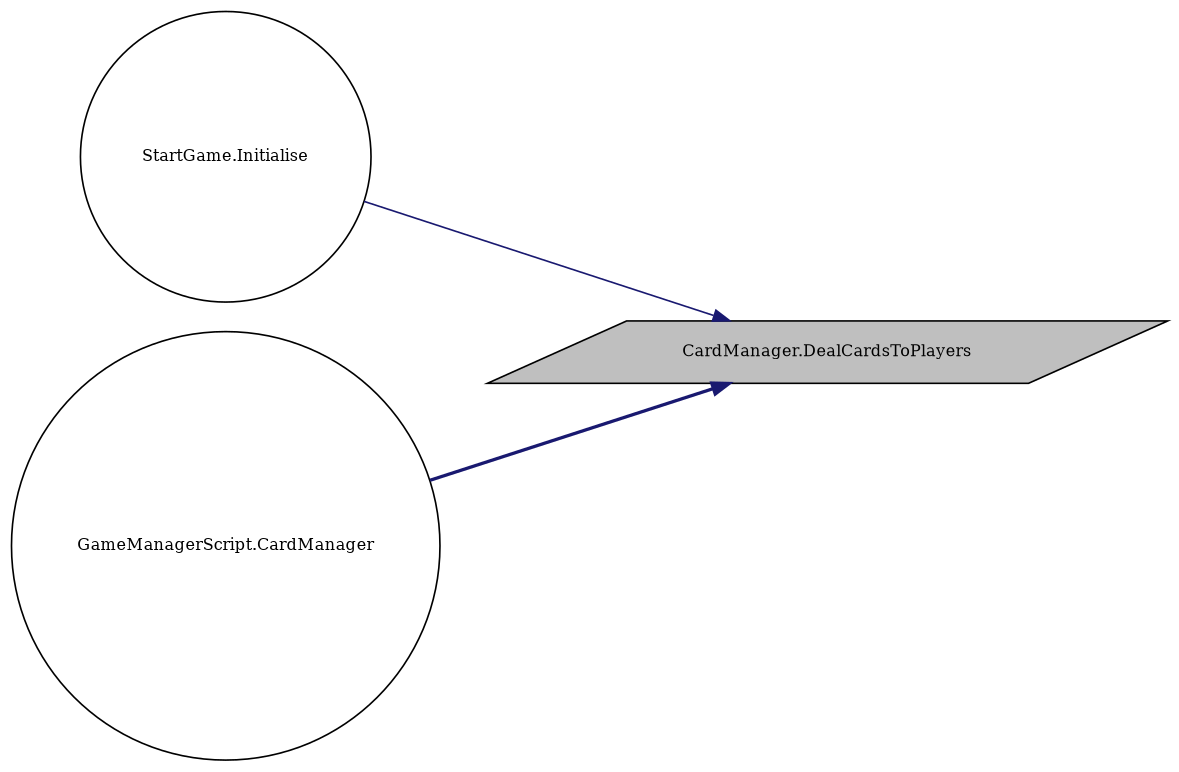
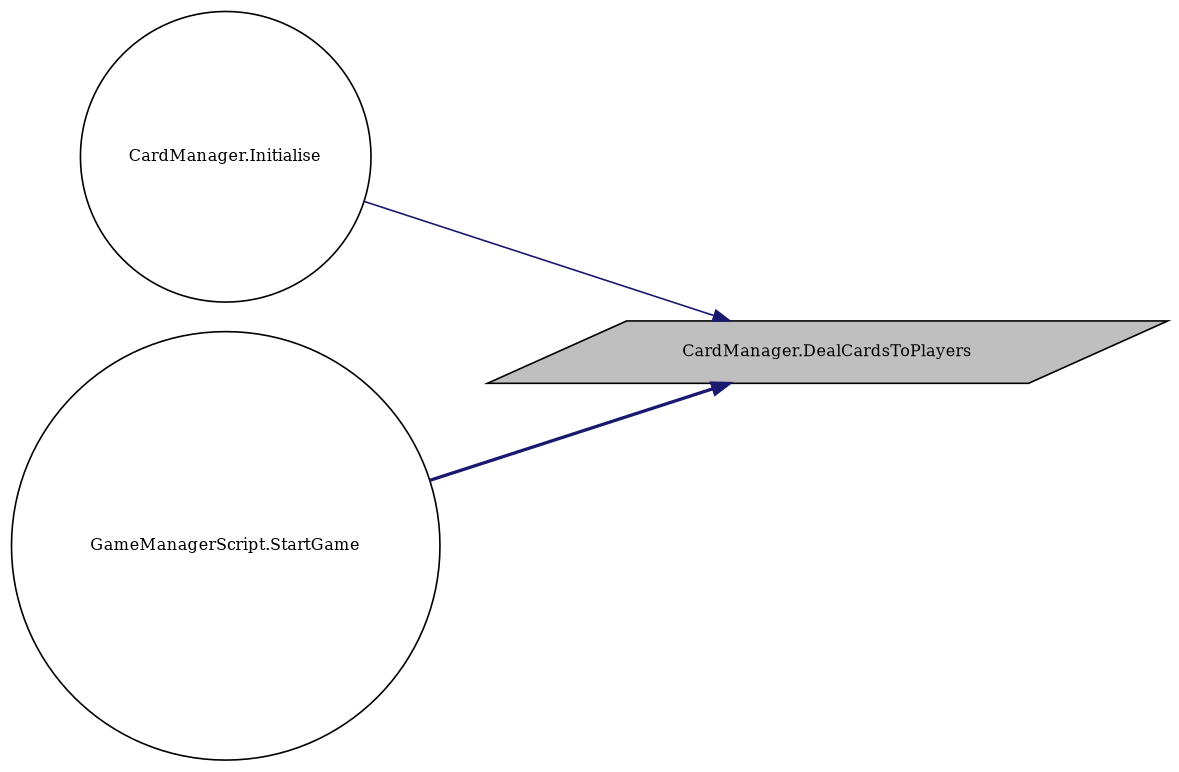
node "StartGame.Initialise": label "StartGame.Initialise" -> "CardManager.Initialise"
node "GameManagerScript.CardManager": label "GameManagerScript.CardManager" -> "GameManagerScript.StartGame"
